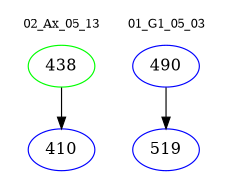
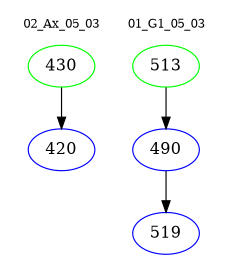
cluster "02_Ax_05_13": label "02_Ax_05_13" -> "02_Ax_05_03"
node "438": label "438" -> "430"
node "513": added
node "410": label "410" -> "420"
